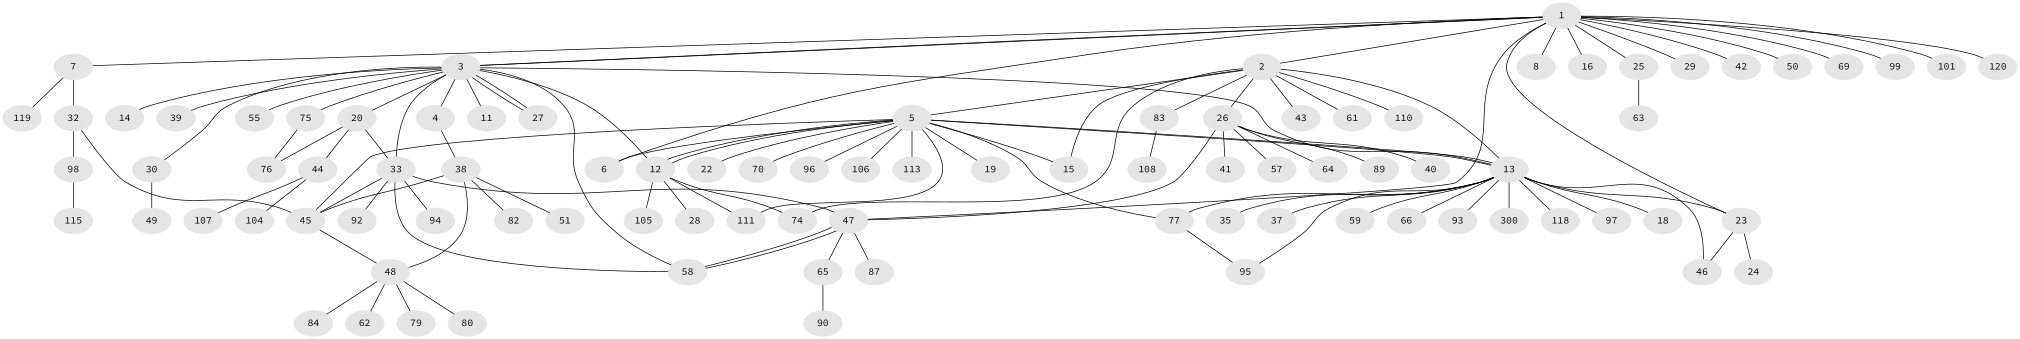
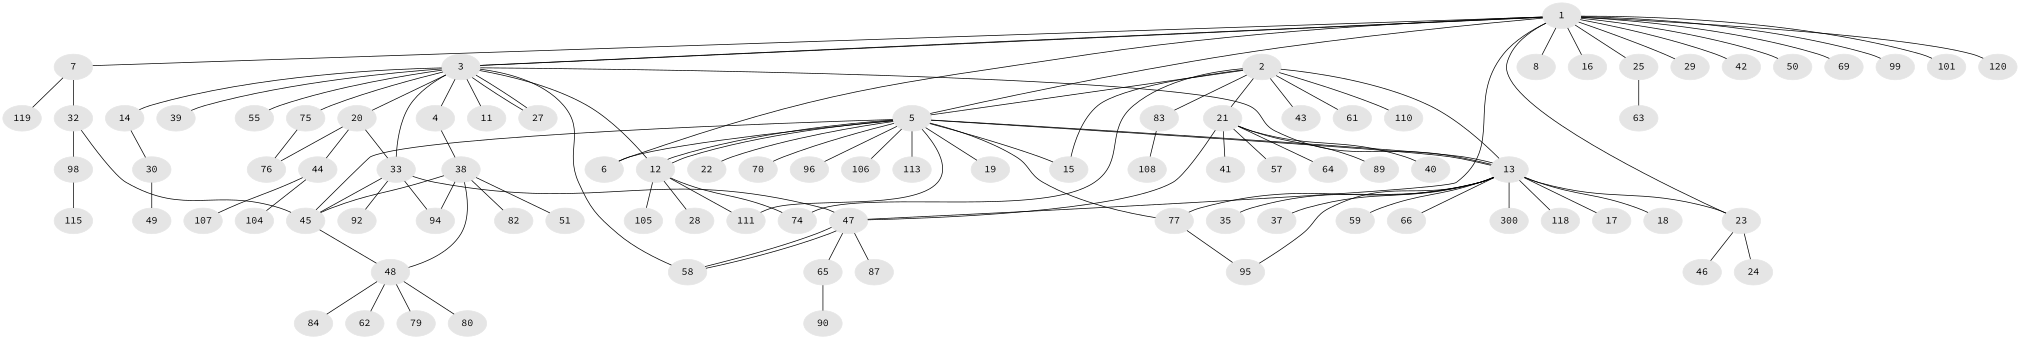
edge "1" -- "2": now "1" -- "5"
edge "3" -- "30": now "14" -- "30"
node "26": label "26" -> "21"
edge "13" -- "46": removed
edge "38" -- "94": added
node "93": removed
node "97": label "97" -> "17"
edge "33" -- "58": removed
